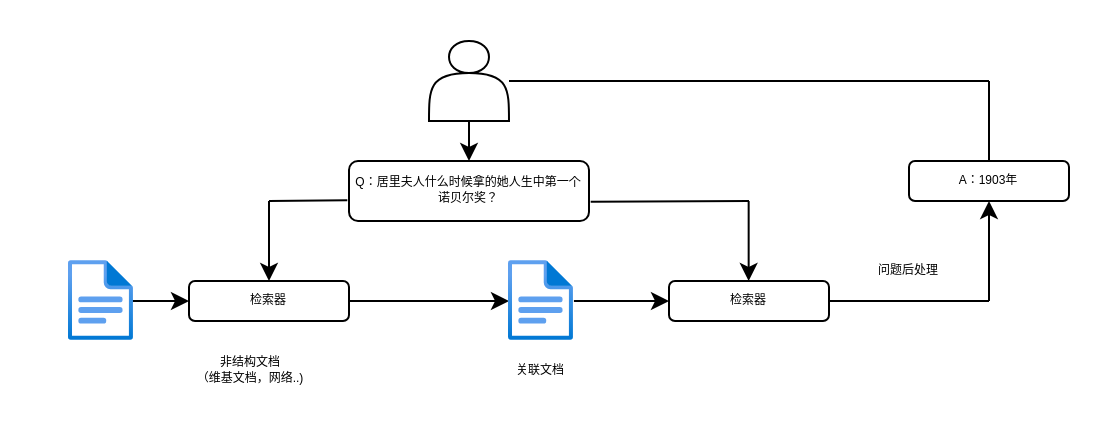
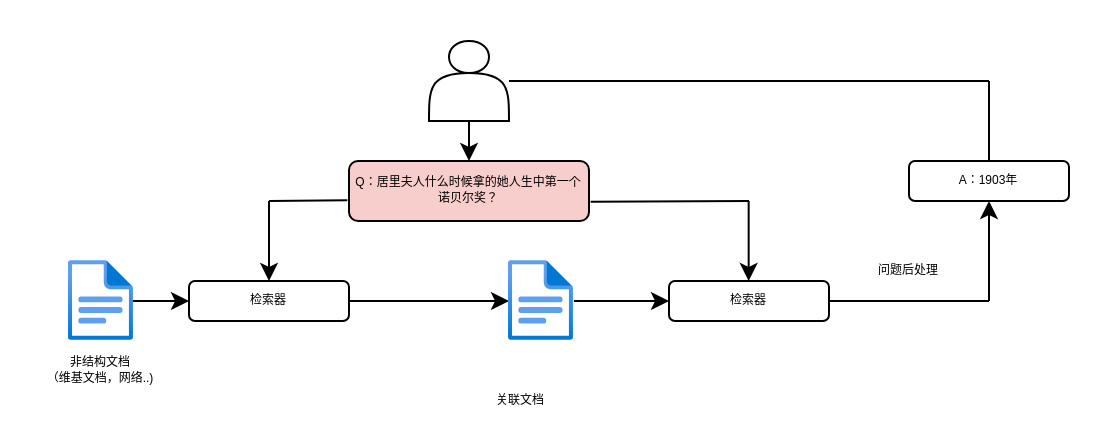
node "Q：居里夫人什么时候拿的她人生中第一个诺贝尔奖？": fillcolor #ffffff -> #f8cecc
node "非结构文档 （维基文档，网络..)": moved (251, 371) -> (101, 371)
node "关联文档": moved (541, 371) -> (521, 401)
